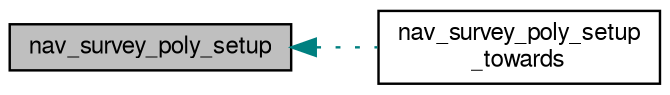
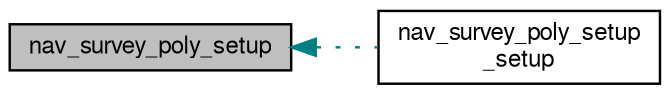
node "nav_survey_poly_setup _towards": label "nav_survey_poly_setup _towards" -> "nav_survey_poly_setup _setup"
